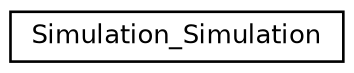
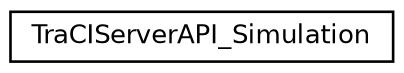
node "Simulation_Simulation": label "Simulation_Simulation" -> "TraCIServerAPI_Simulation"
